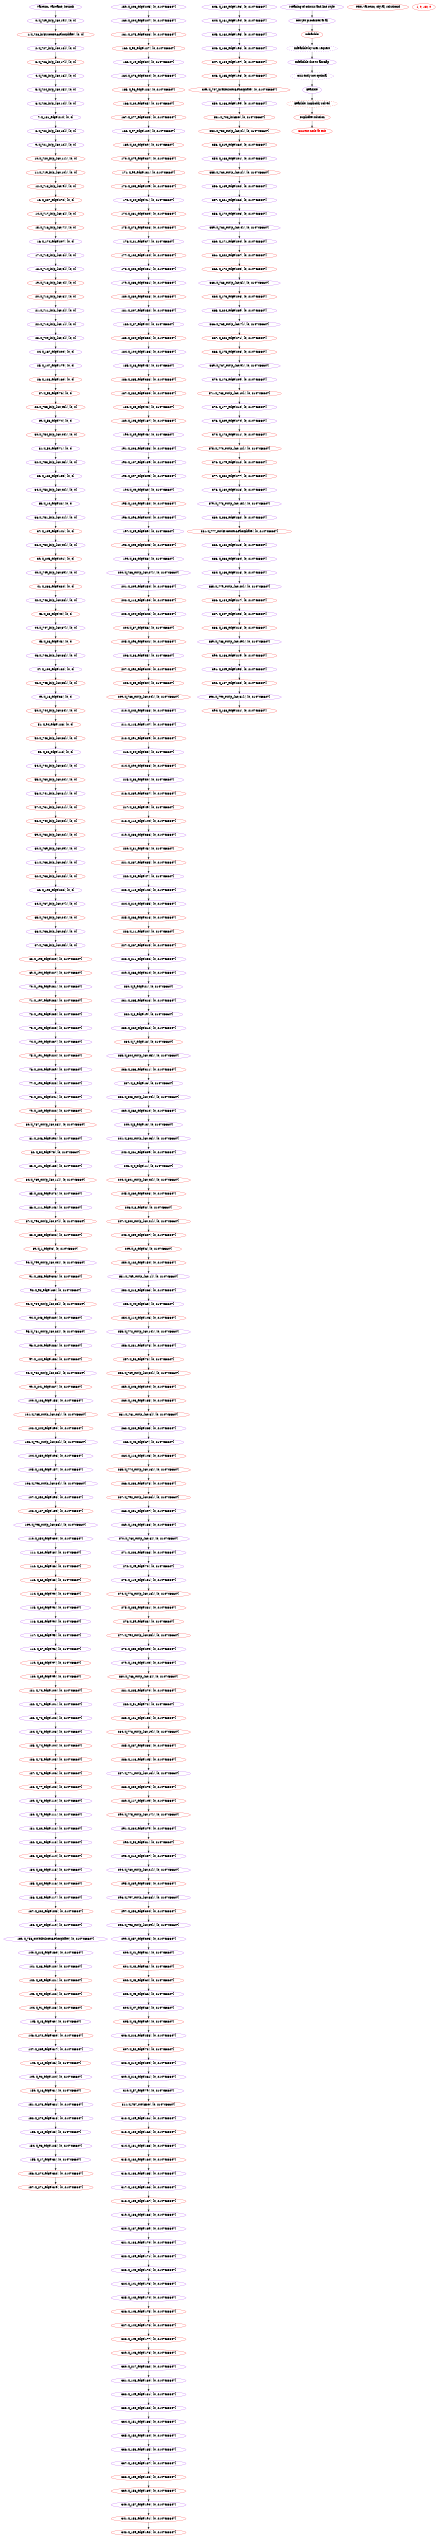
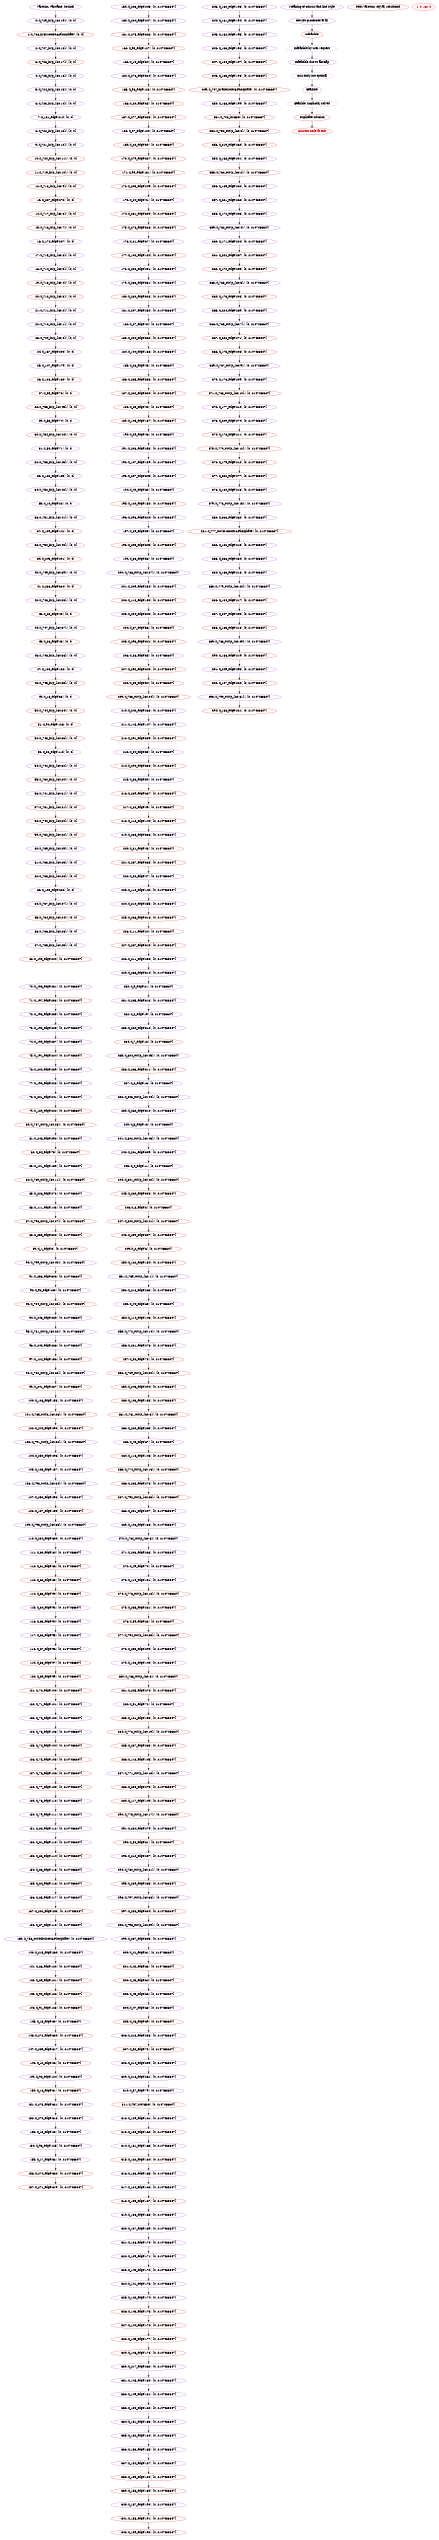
edge "347: x_164_edge(197), [0, 2147483647]" -> "348: x_165_edge(198), [0, 2147483647]": removed
node "69: x_194_edge(227), [0, 2147483647]": removed
